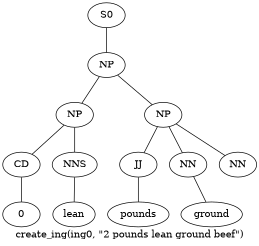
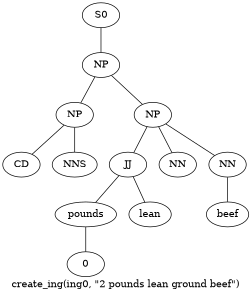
edge "CD" -- "0": now "pounds" -- "0"
edge "NNS" -- "lean": now "JJ" -- "lean"
node "ground": removed
node "beef": added
